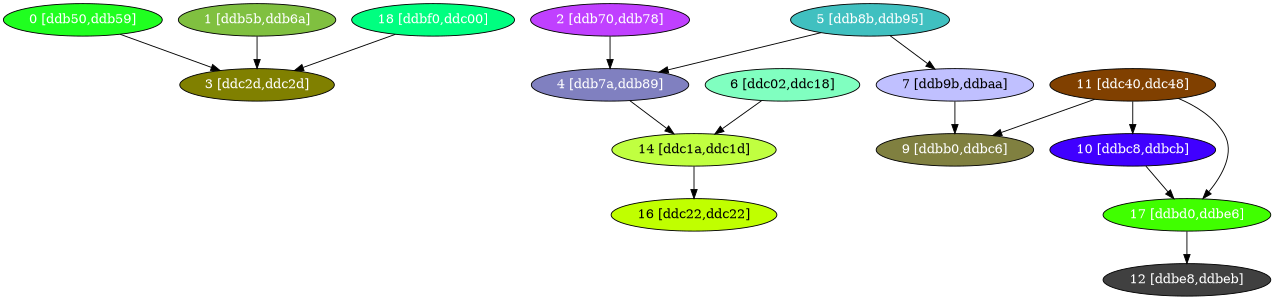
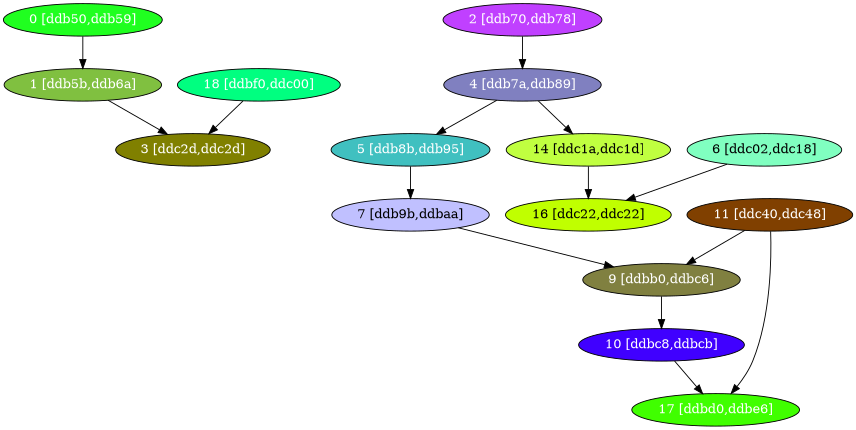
edge "0 [ddb50,ddb59]" -> "3 [ddc2d,ddc2d]": now "0 [ddb50,ddb59]" -> "1 [ddb5b,ddb6a]"
edge "5 [ddb8b,ddb95]" -> "4 [ddb7a,ddb89]": reversed
edge "11 [ddc40,ddc48]" -> "10 [ddbc8,ddbcb]": now "9 [ddbb0,ddbc6]" -> "10 [ddbc8,ddbcb]"
edge "6 [ddc02,ddc18]" -> "14 [ddc1a,ddc1d]": now "6 [ddc02,ddc18]" -> "16 [ddc22,ddc22]"
node "12 [ddbe8,ddbeb]": removed
